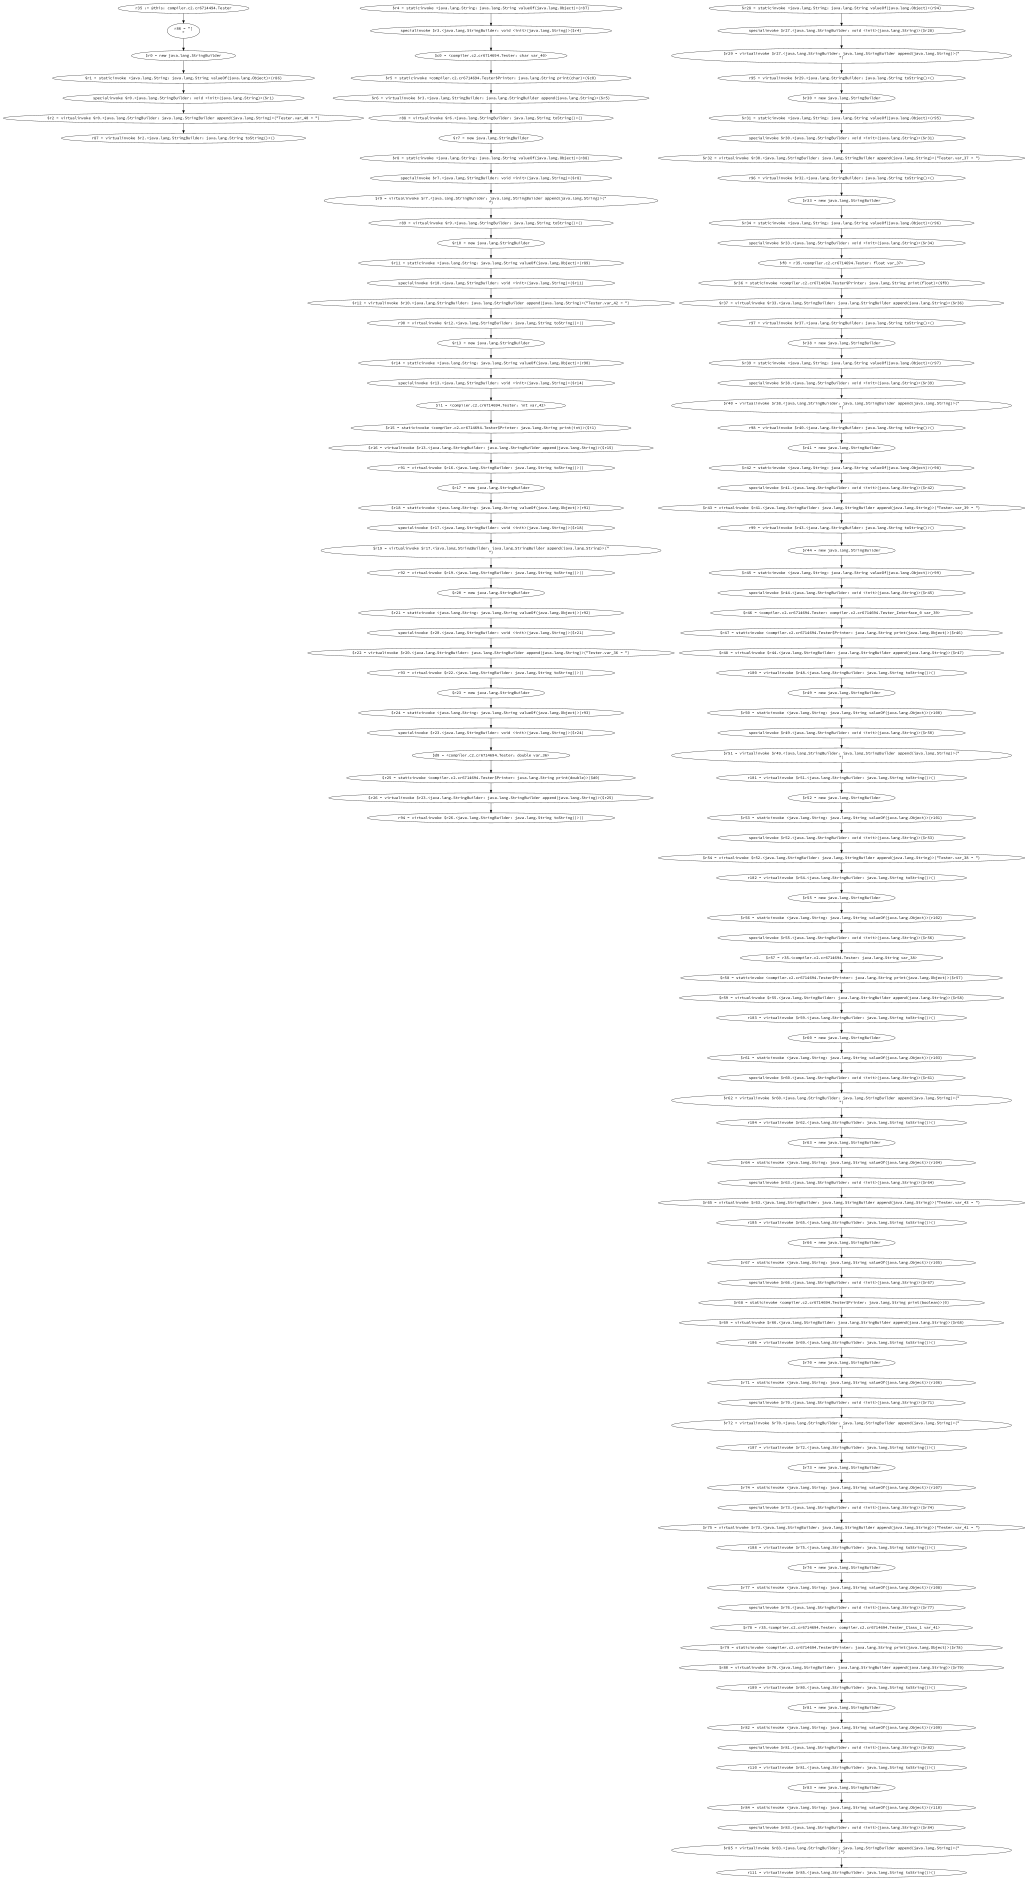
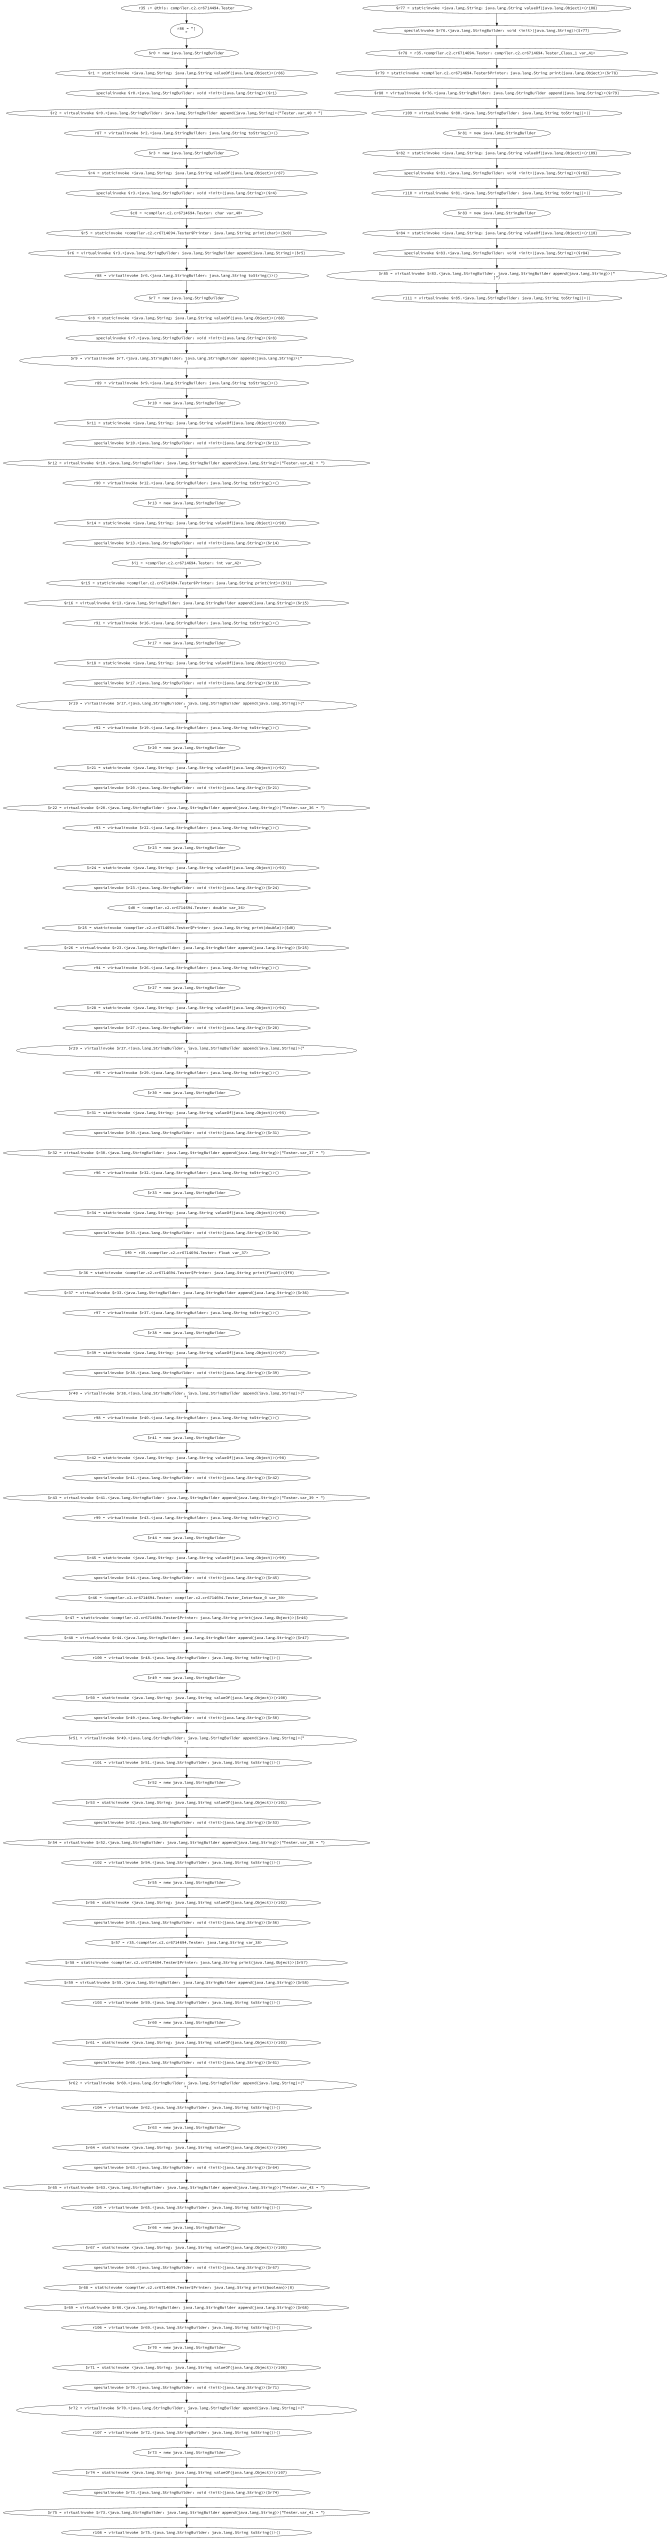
node "$r3 = new java.lang.StringBuilder": added
node "$r27 = new java.lang.StringBuilder": added
node "$r76 = new java.lang.StringBuilder": removed
